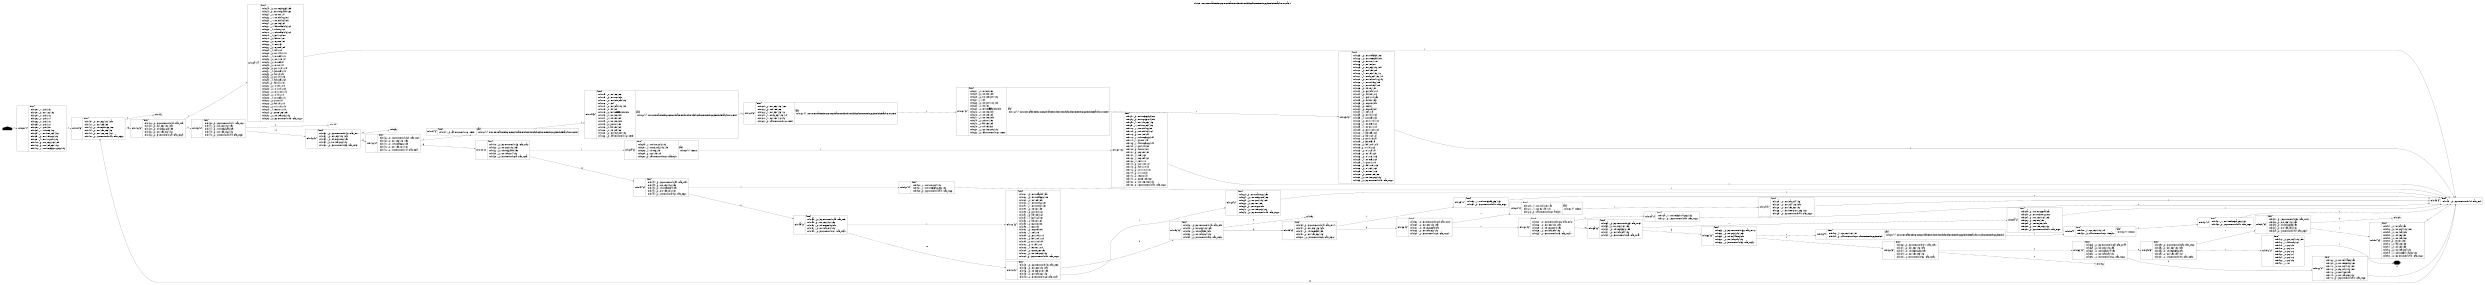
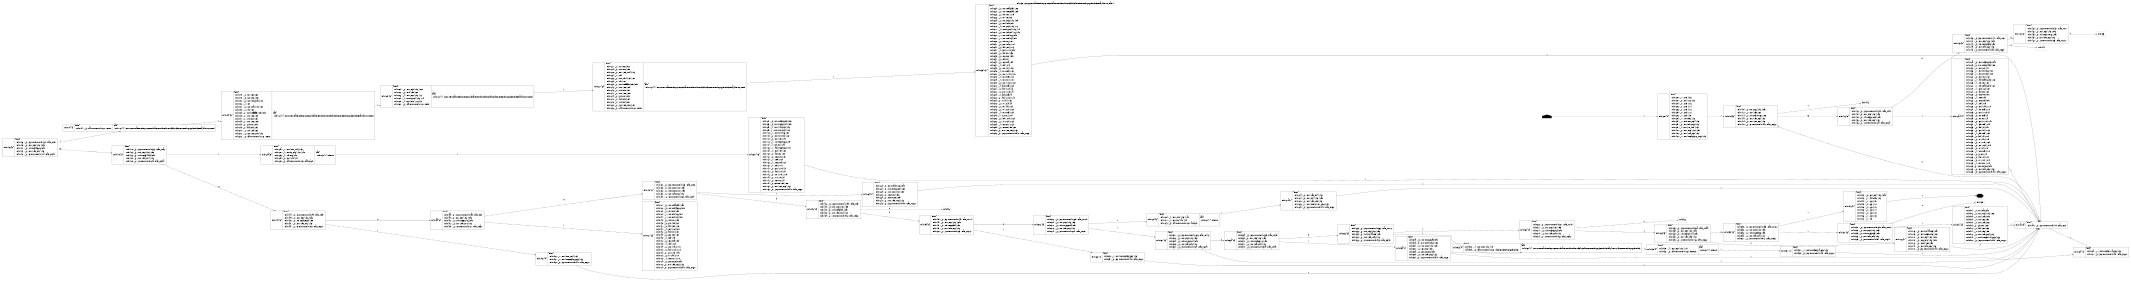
edge "0x401452 [22]" -> "0x401468 [22]": removed, label "14"
edge "0x40175a [12]" -> "0x401a40 [5]": reversed
